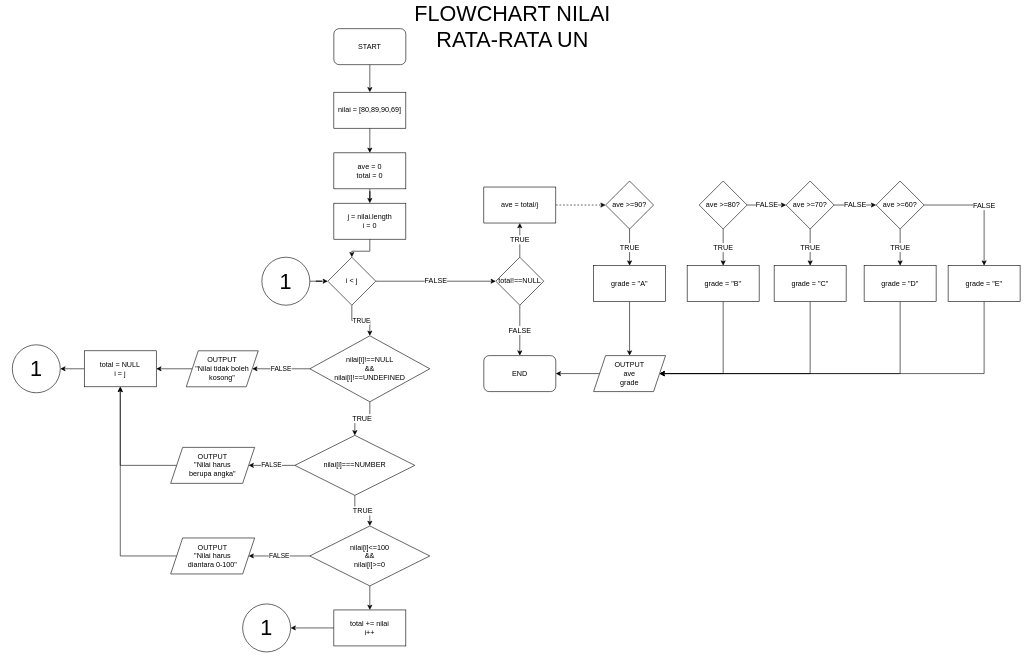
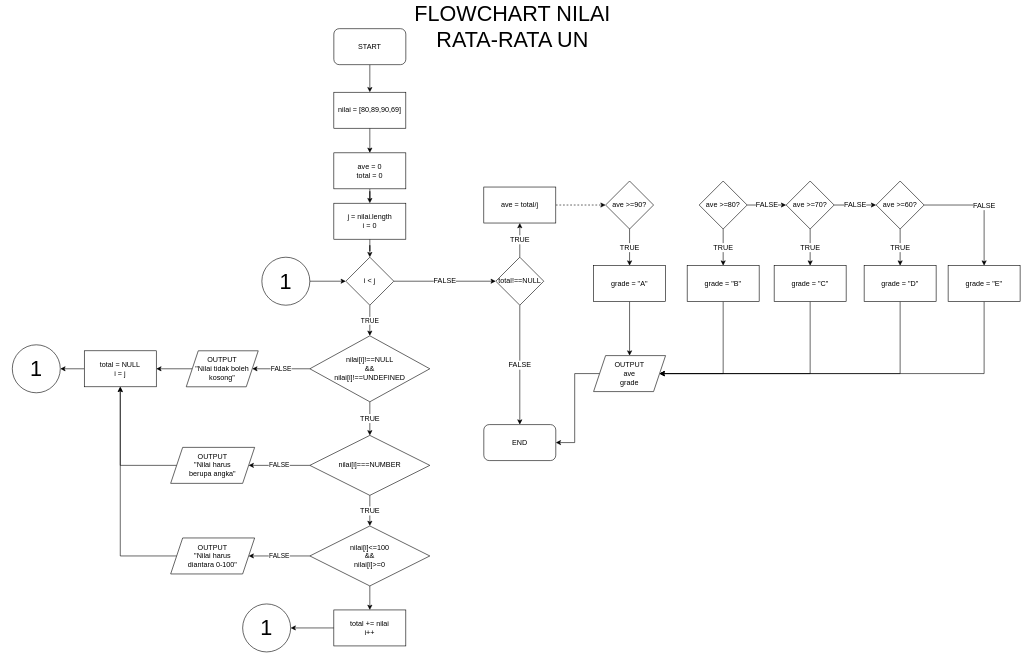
node "i < j": moved (352, 281) -> (370, 281)
node "END": moved (520, 374) -> (520, 443)
node "nilai[i]===NUMBER": moved (355, 465) -> (370, 465)
